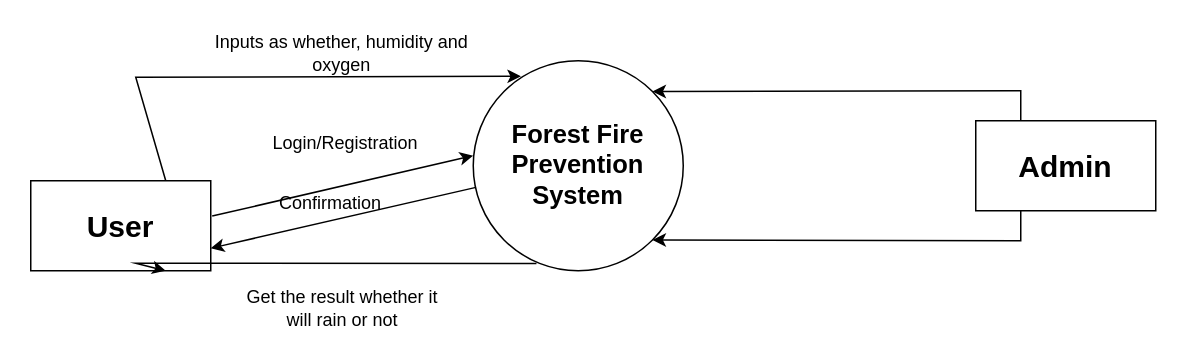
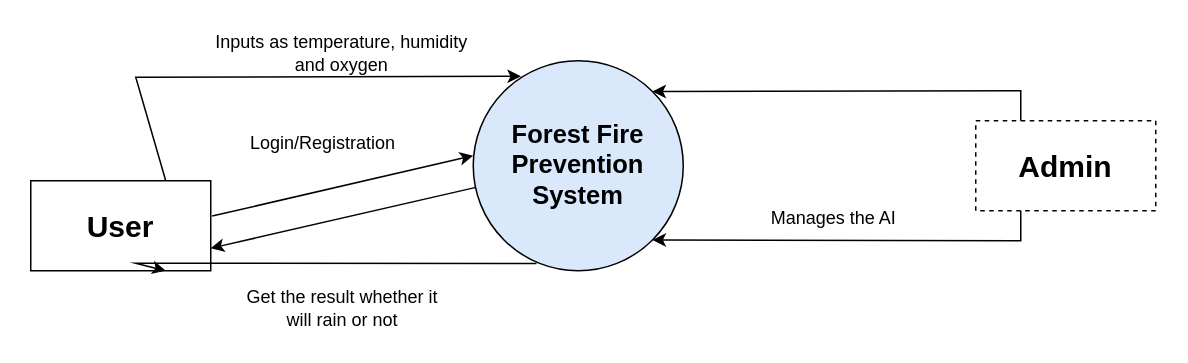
node "Inputs as whether, humidity and oxygen": label "Inputs as whether, humidity and oxygen" -> "Inputs as temperature, humidity and oxygen"
node "Login/Registration": moved (346, 143) -> (323, 143)
node "Forest Fire Prevention System": fillcolor #ffffff -> #dae8fc
node "Admin": style solid -> dashed
node "Confirmation": removed
node "Manages the AI": added
